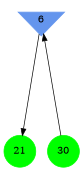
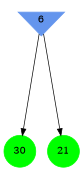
edge "30" -> "6": reversed
